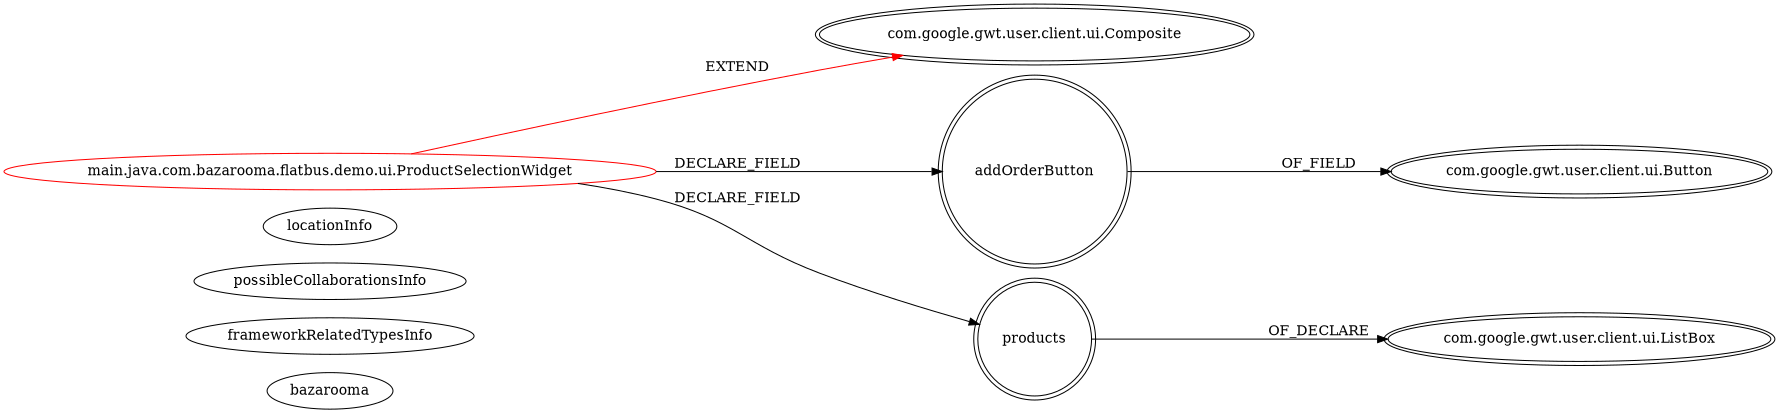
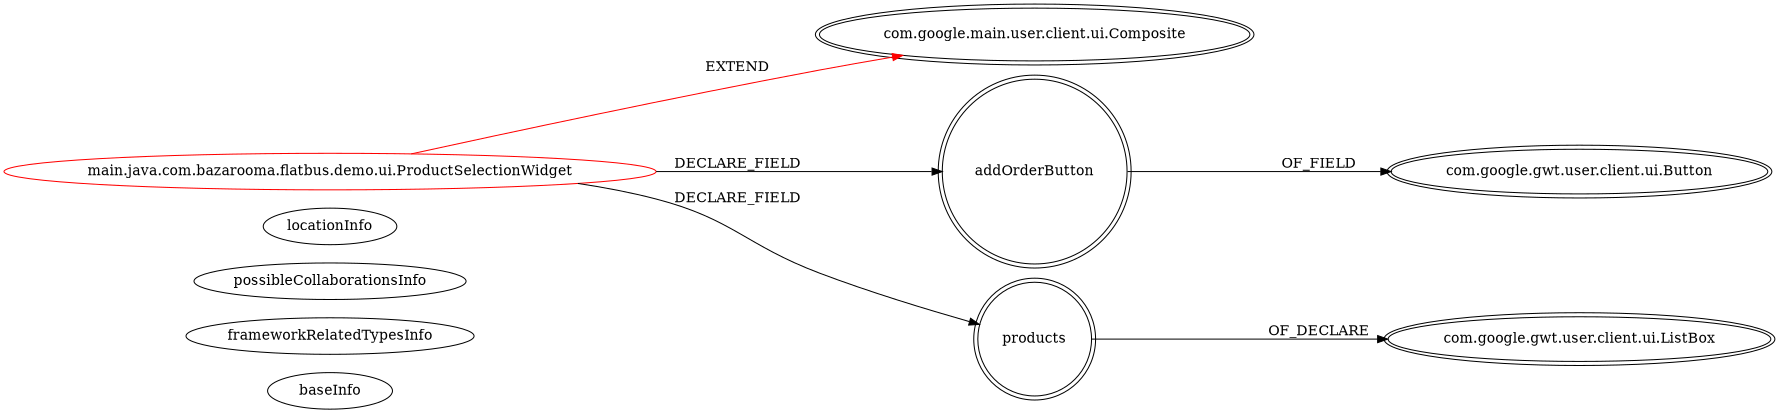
node "com.google.gwt.user.client.ui.Composite": label "com.google.gwt.user.client.ui.Composite" -> "com.google.main.user.client.ui.Composite"
node "bazarooma": label "bazarooma" -> "baseInfo"
